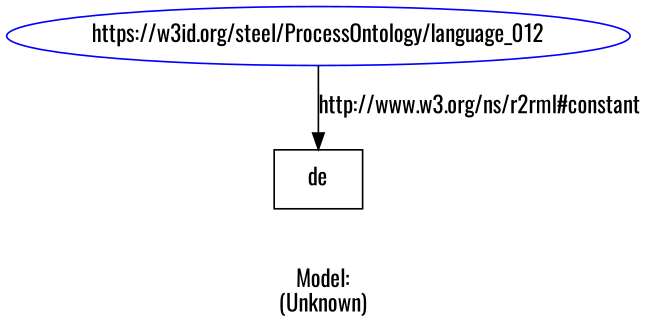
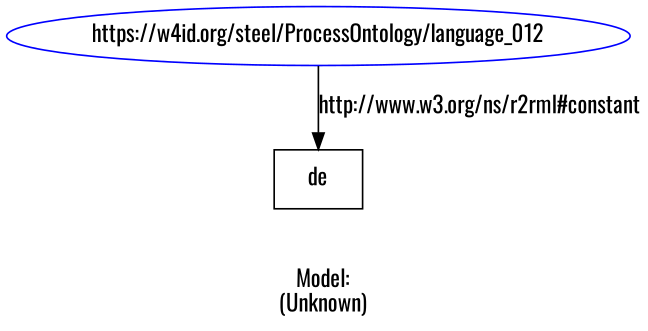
node "https://w3id.org/steel/ProcessOntology/language_012": label "https://w3id.org/steel/ProcessOntology/language_012" -> "https://w4id.org/steel/ProcessOntology/language_012"
